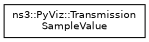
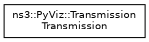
node "ns3::PyViz::Transmission SampleValue": label "ns3::PyViz::Transmission SampleValue" -> "ns3::PyViz::Transmission Transmission"
